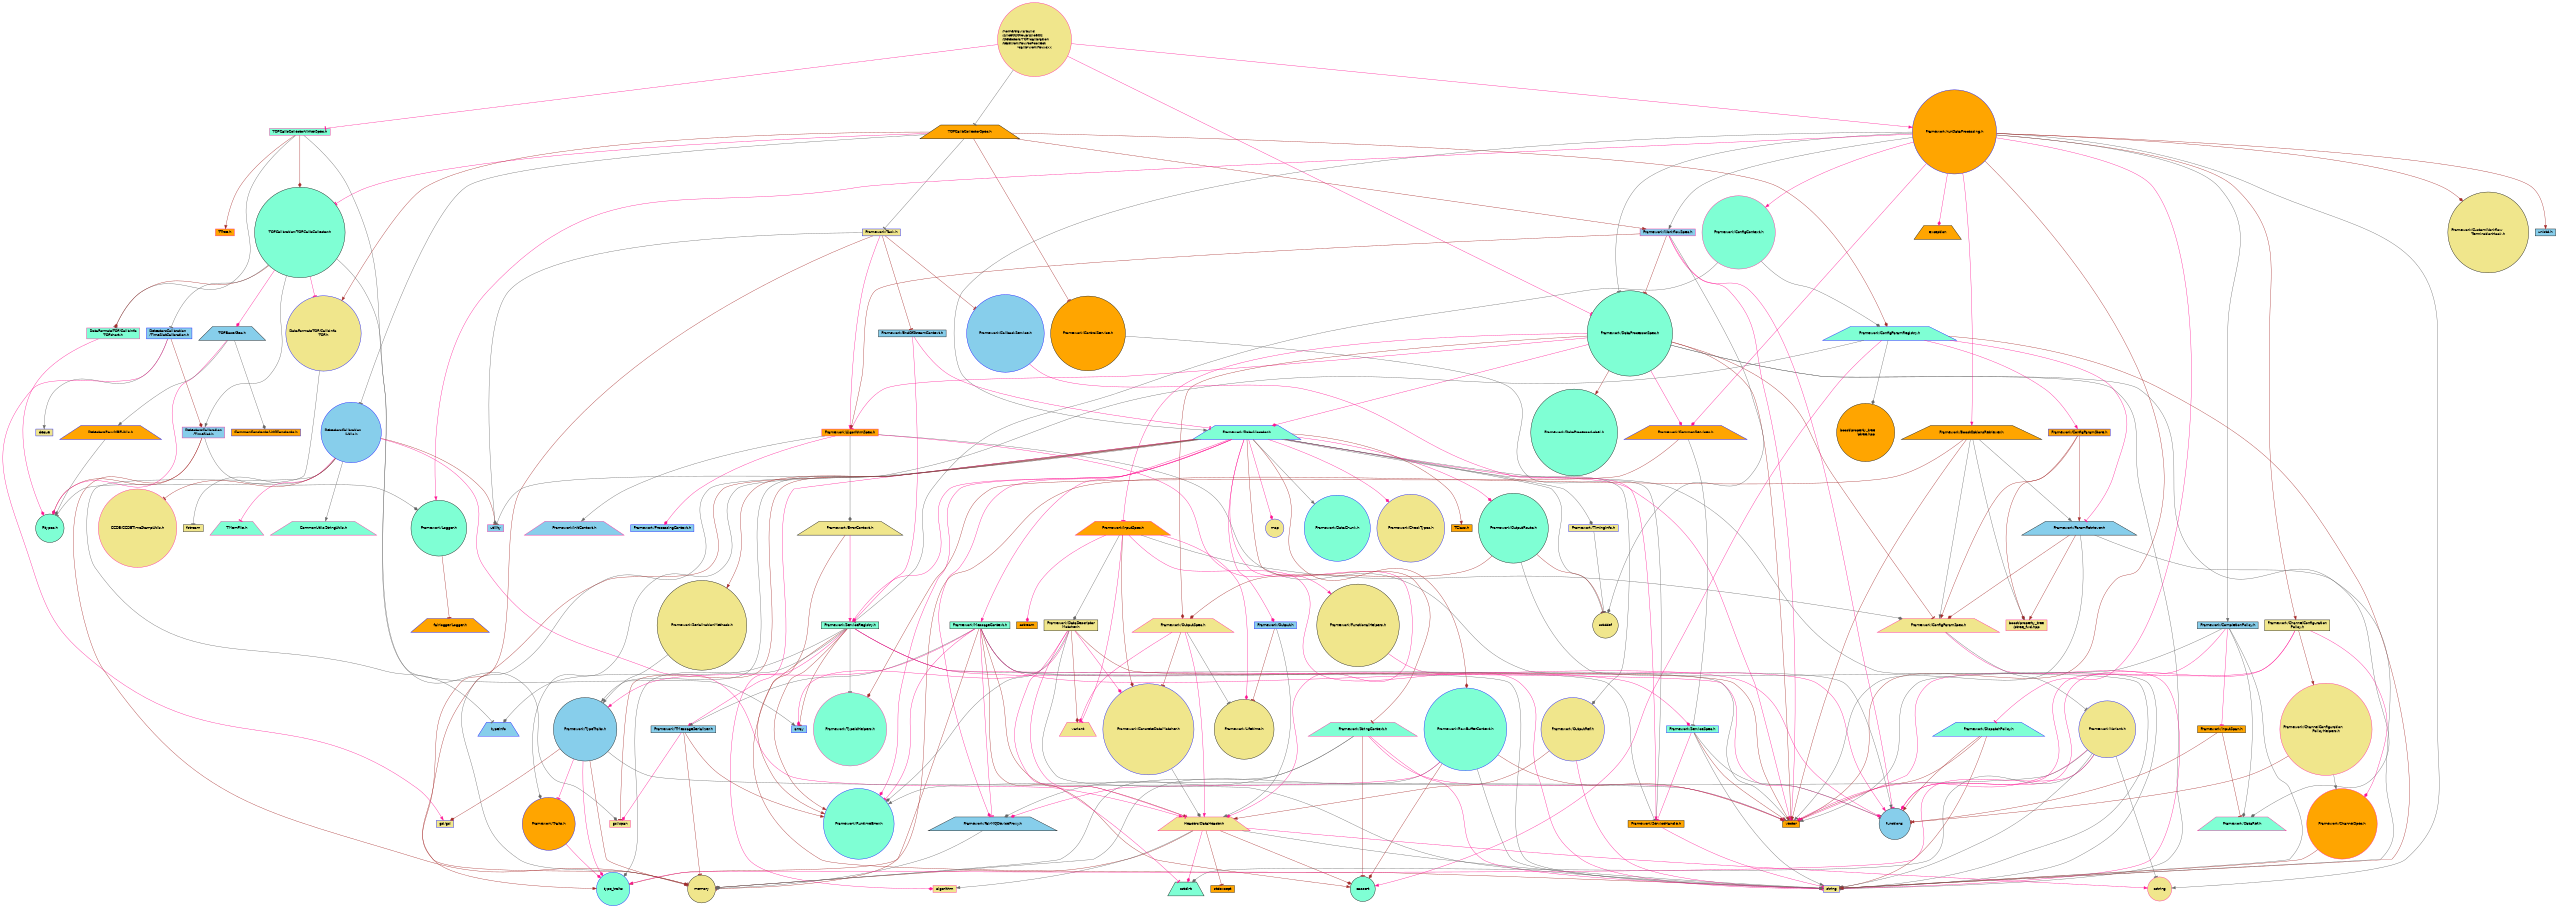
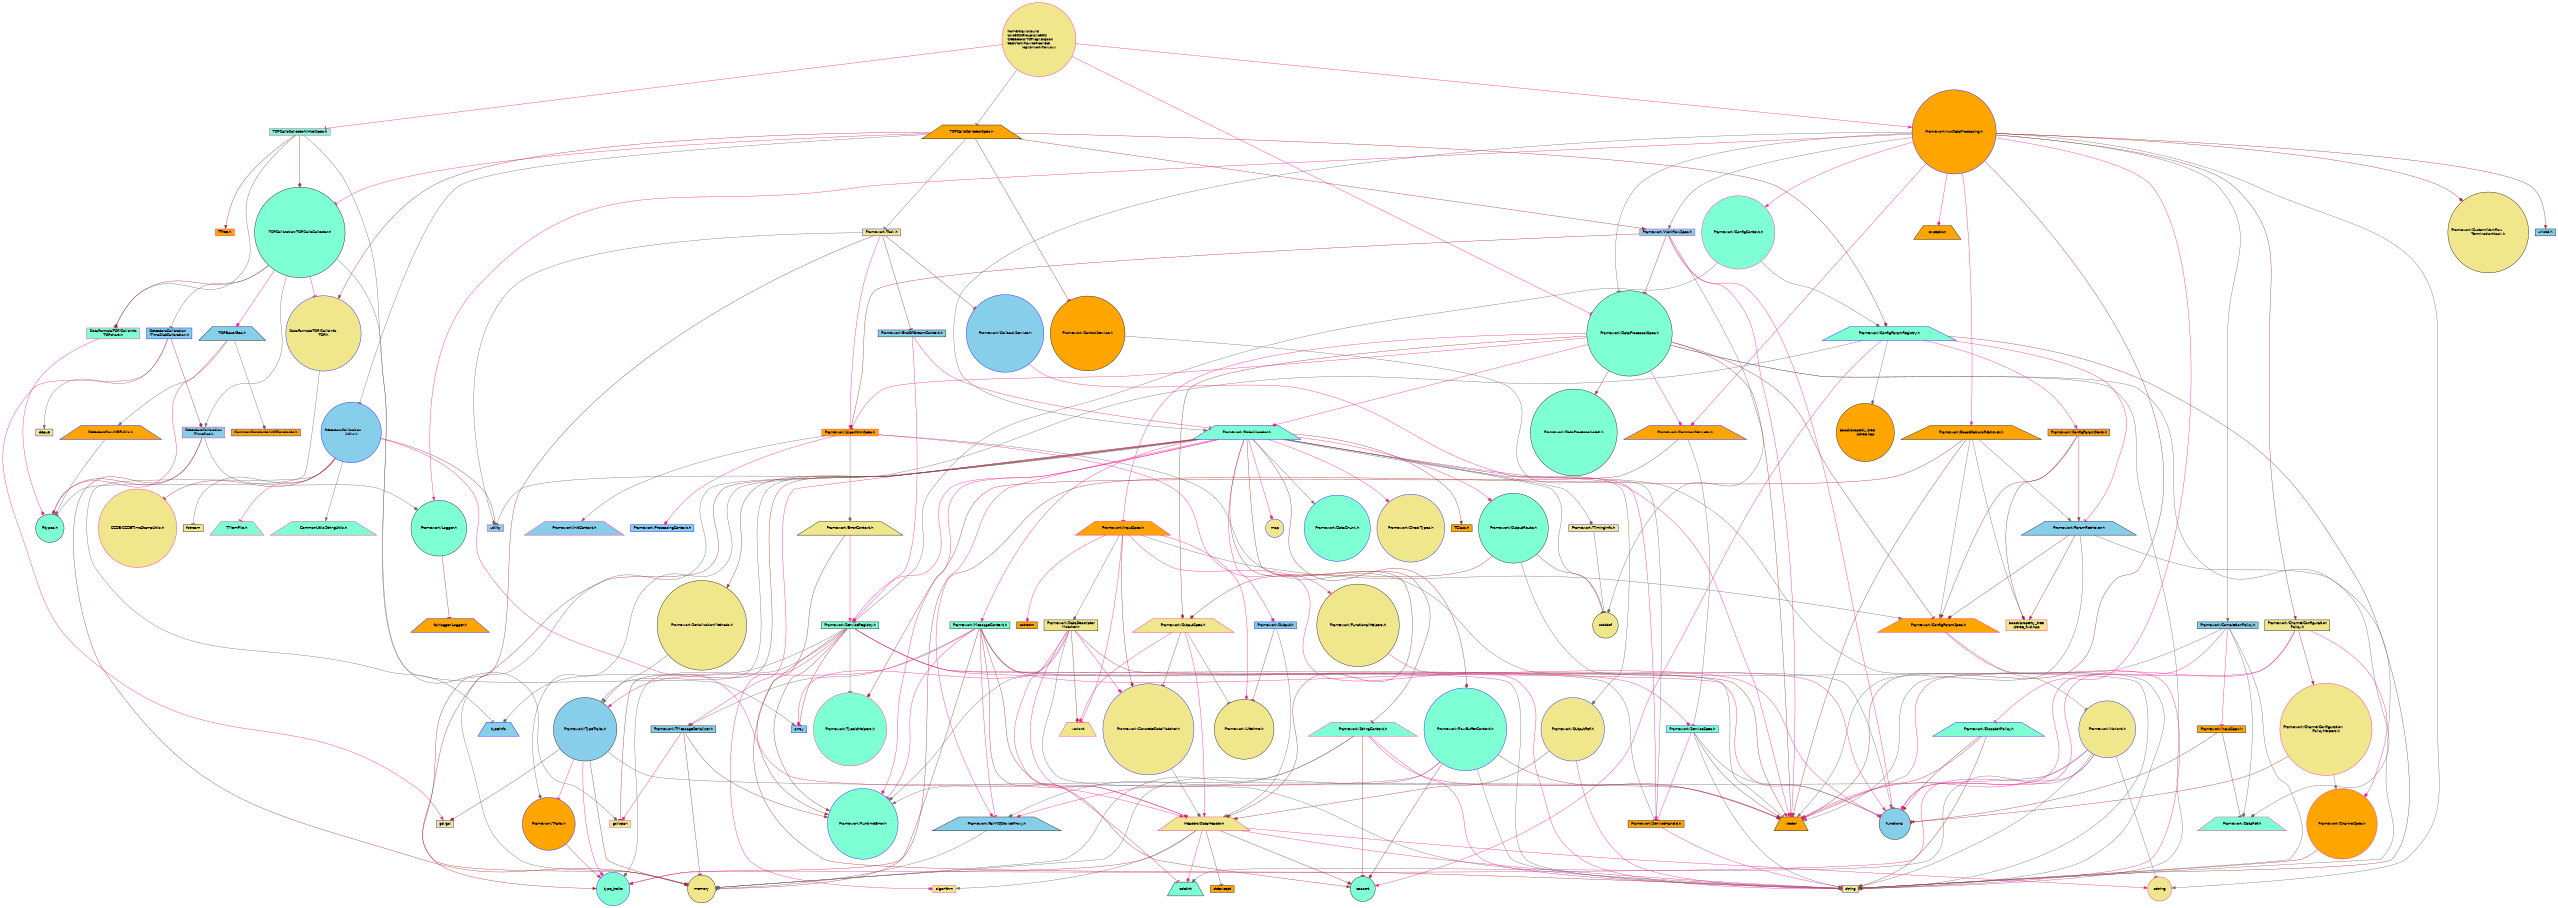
edge "Framework/InputSpec.h" -> "Framework/ConfigParamSpec.h": arrowhead diamond -> normal
edge "Framework/DataAllocator.h" -> "Headers/DataHeader.h": color deeppink -> brown
node "Framework/ConfigParamSpec.h": fillcolor khaki -> orange
node "vector": shape box -> trapezium
edge "Headers/DataHeader.h" -> "string": color gray40 -> deeppink
